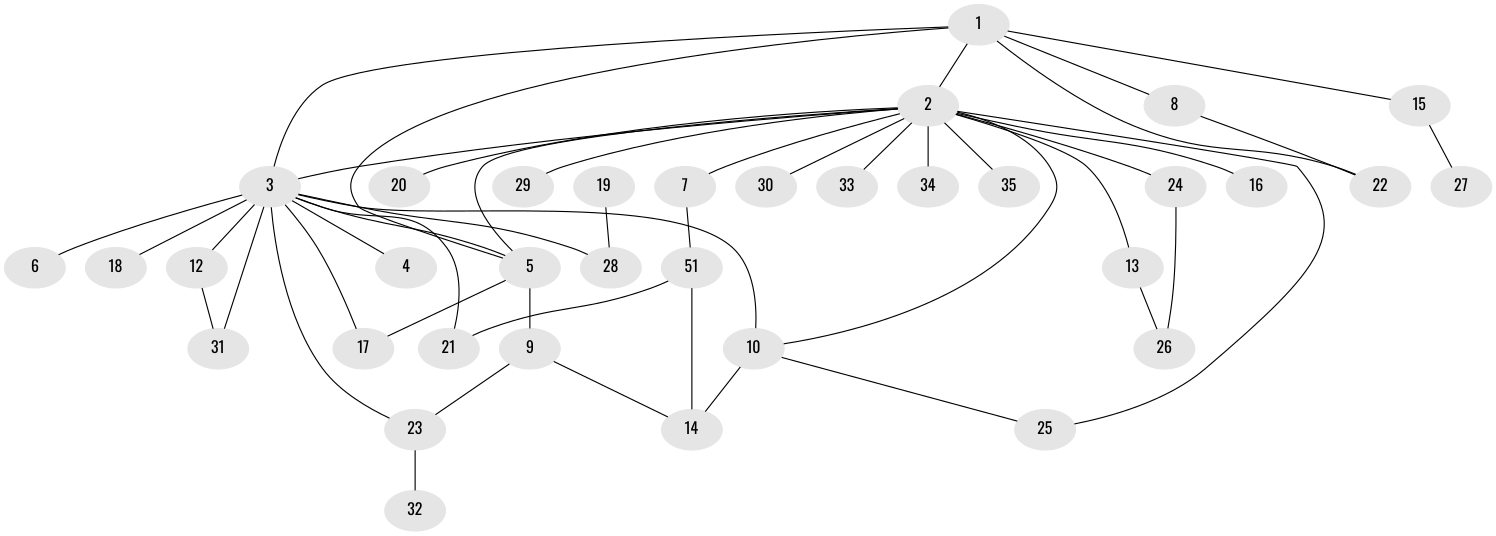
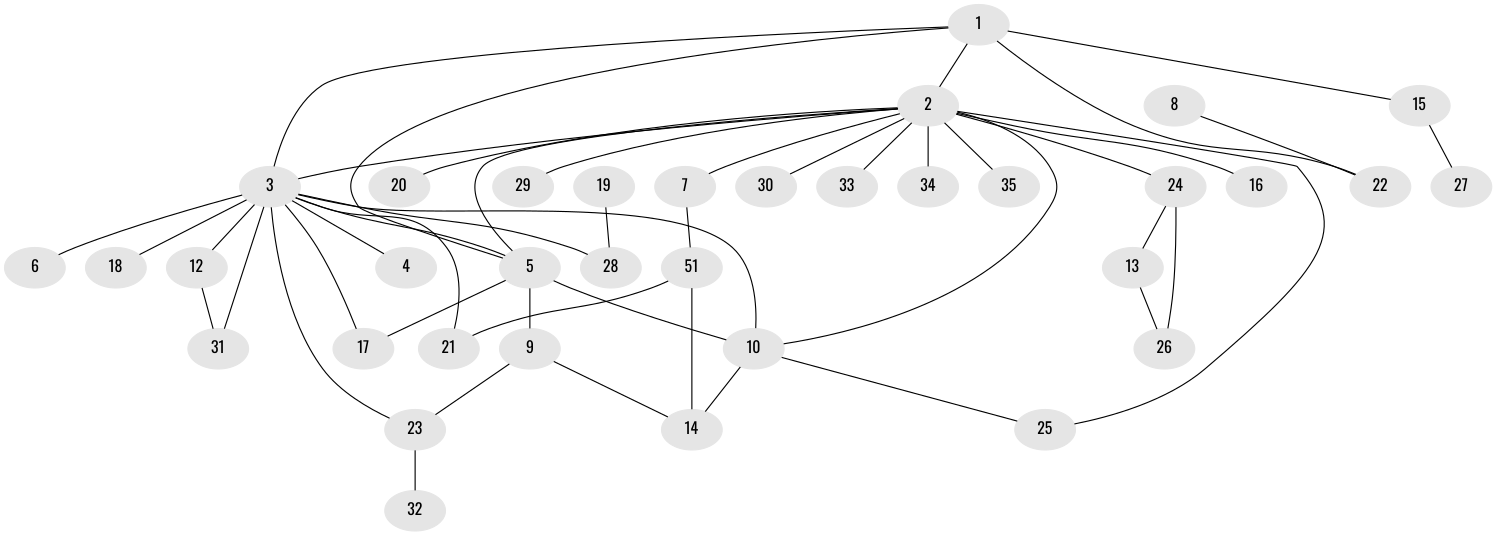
edge "1" -- "8": removed
edge "2" -- "13": now "24" -- "13"
edge "5" -- "10": added
